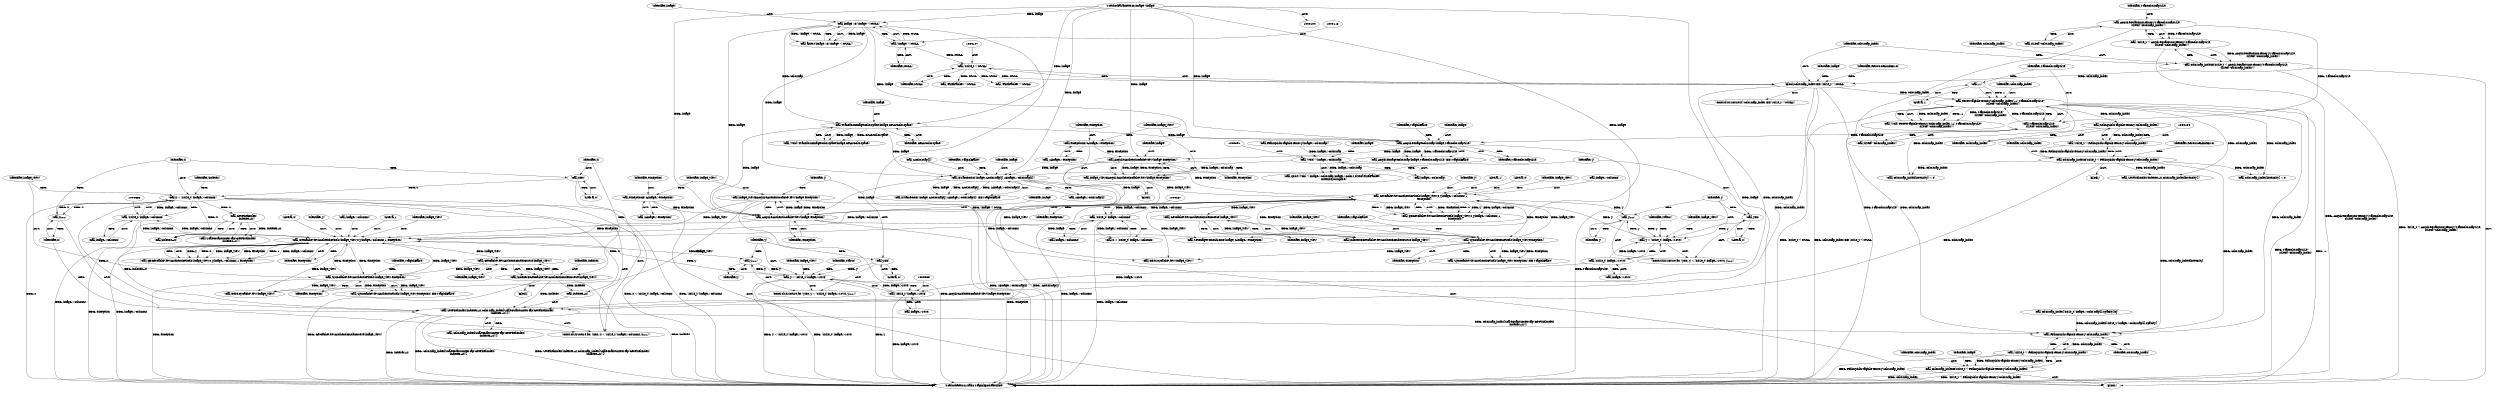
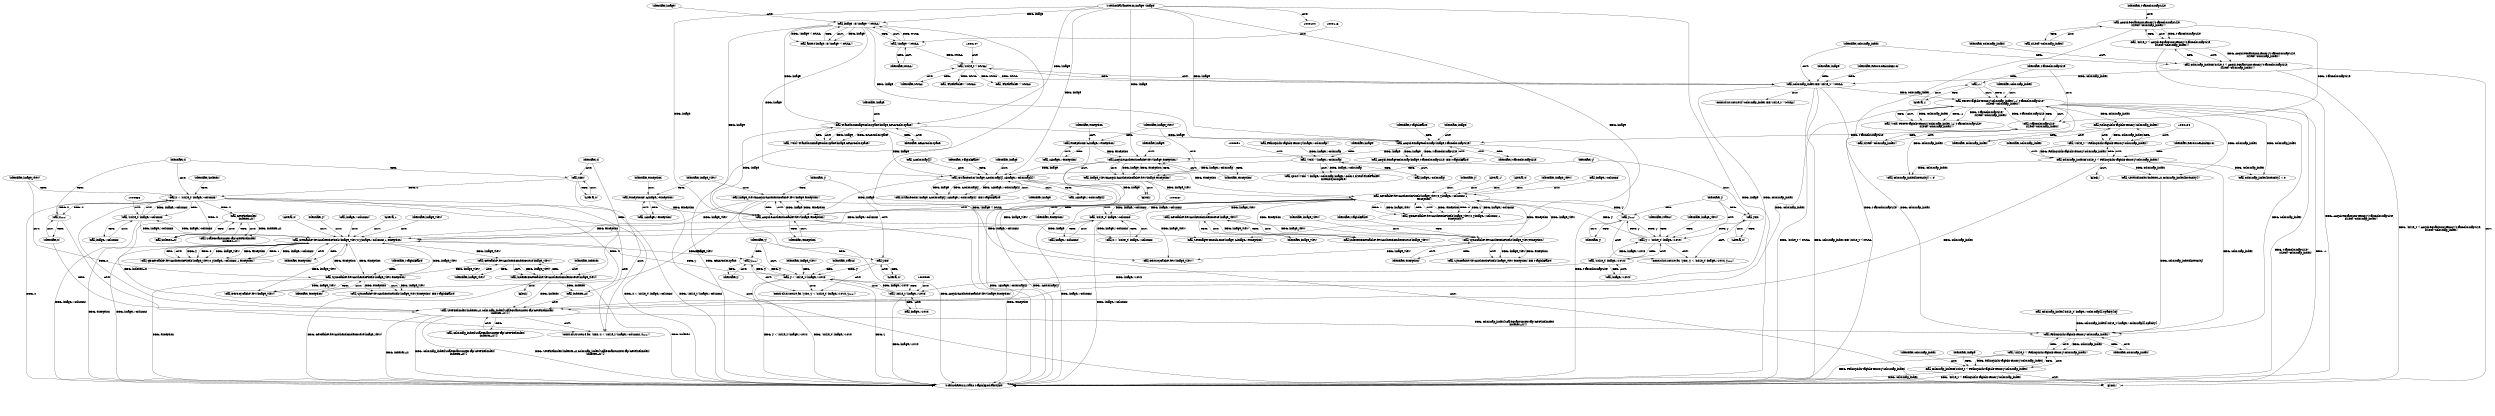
edge "(Call,image != (Image *) NULL)" -> "(Call,TransformImageColorspace(image,GRAYColorspace))": label "DDG: colormap" -> "DDG: image"
node "(Block,colormap_index == (ssize_t *) NULL)": label "(Block,colormap_index == (ssize_t *) NULL)" -> "(Call,colormap_index == (ssize_t *) NULL)"
edge "(Call,TransformImageColorspace(image,GRAYColorspace))" -> "(MethodReturn,static MagickBooleanType)": added, label "DDG: GRAYColorspace"
